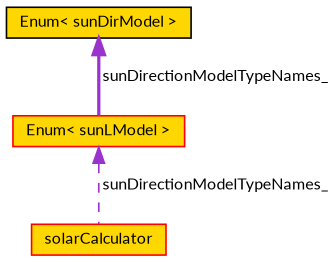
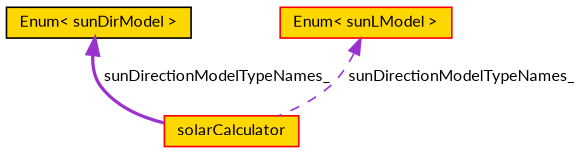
edge "Enum< sunLModel >" -> "Enum< sunDirModel >": now "solarCalculator" -> "Enum< sunDirModel >"
